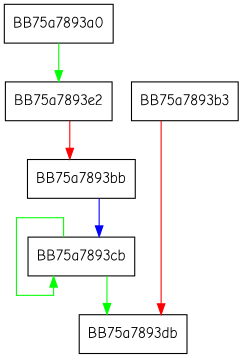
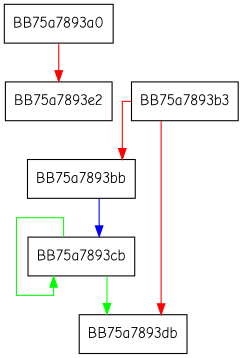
edge "BB75a7893a0" -> "BB75a7893e2": color green -> red
edge "BB75a7893e2" -> "BB75a7893bb": now "BB75a7893b3" -> "BB75a7893bb"
